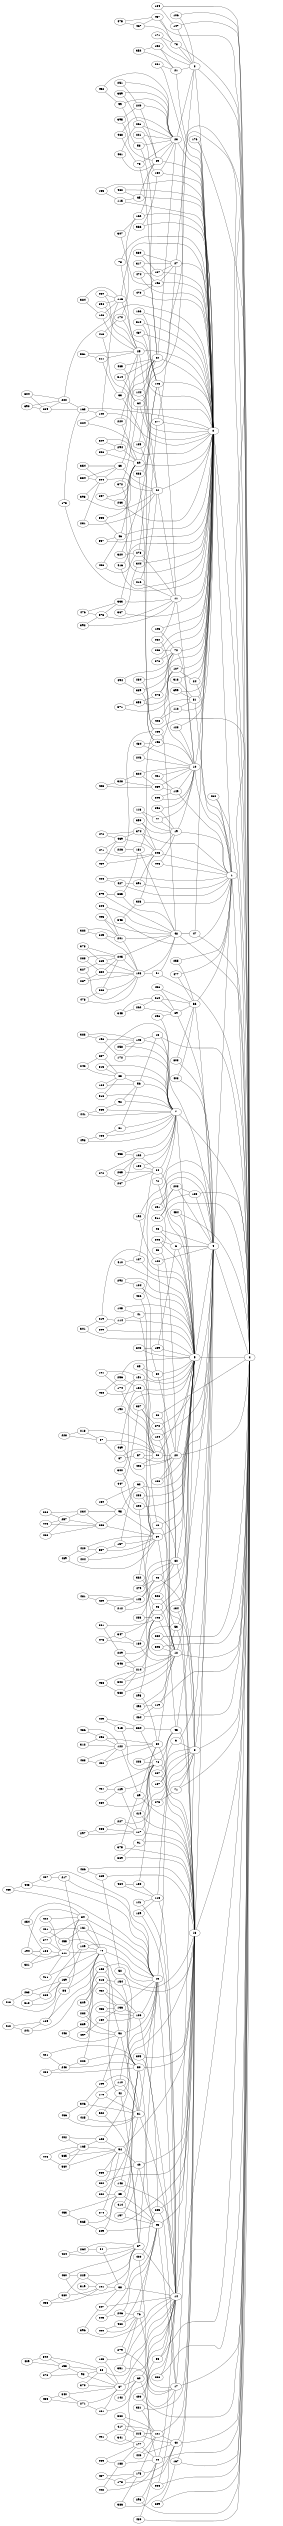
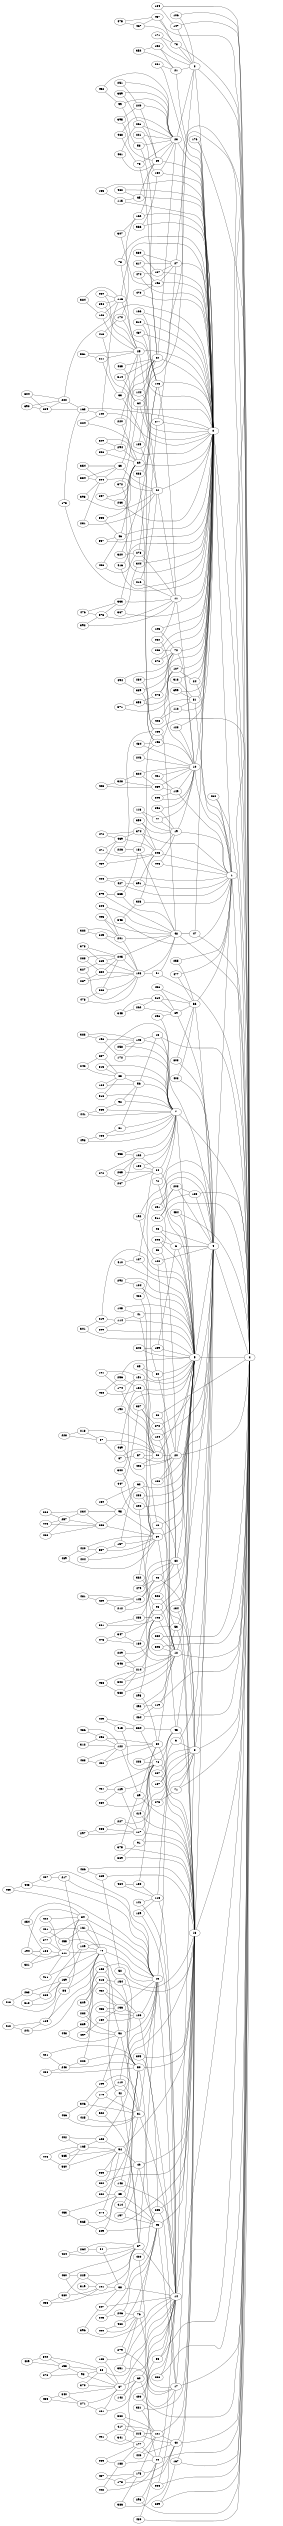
edge "381" -- "229": now "381" -- "233"
